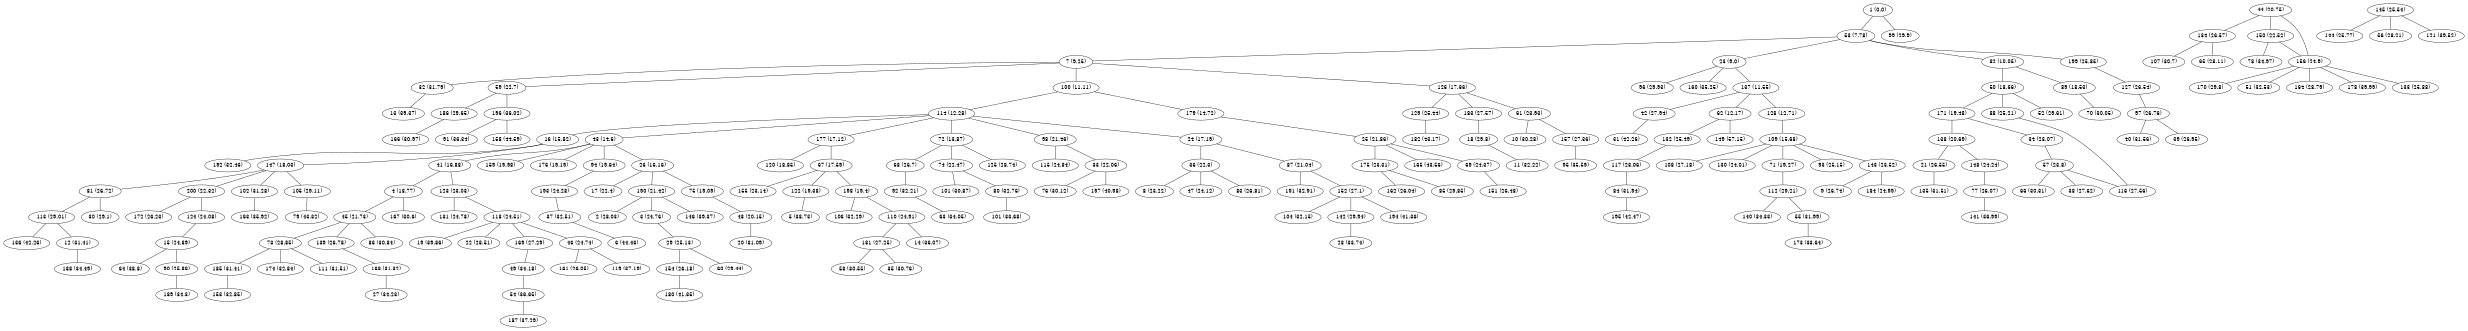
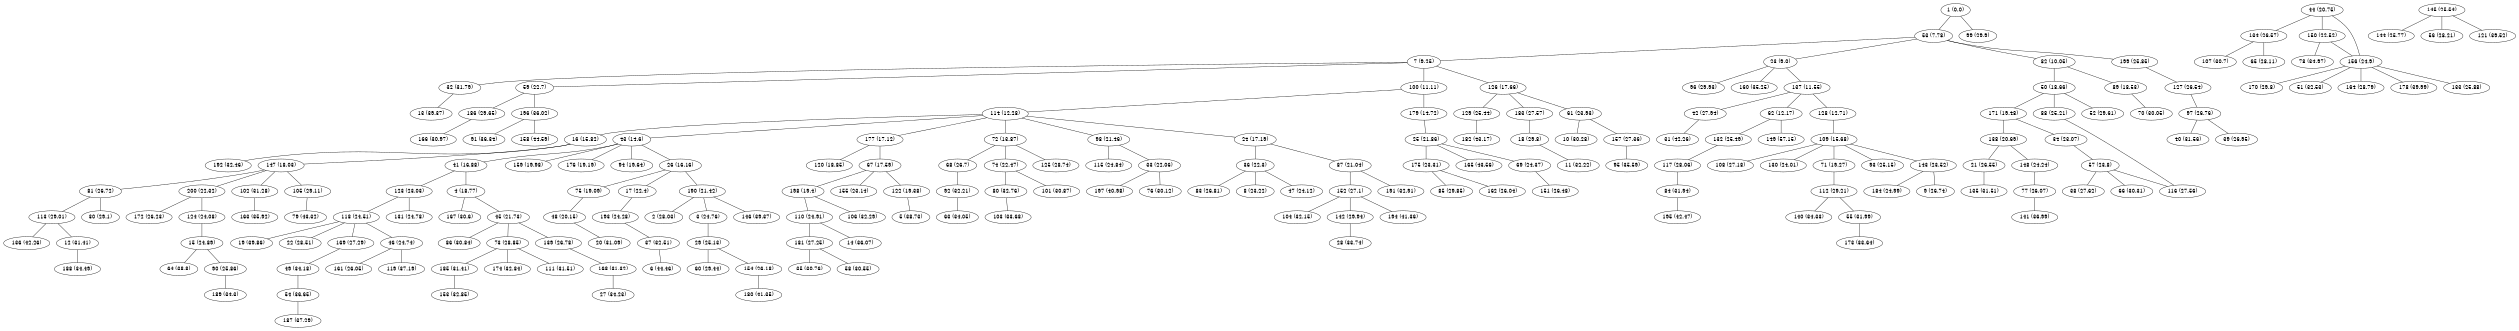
edge "94 (19.64)" -- "193 (24.28)": now "17 (22.4)" -- "193 (24.28)"
node "101 (33.68)": label "101 (33.68)" -> "103 (33.68)"
